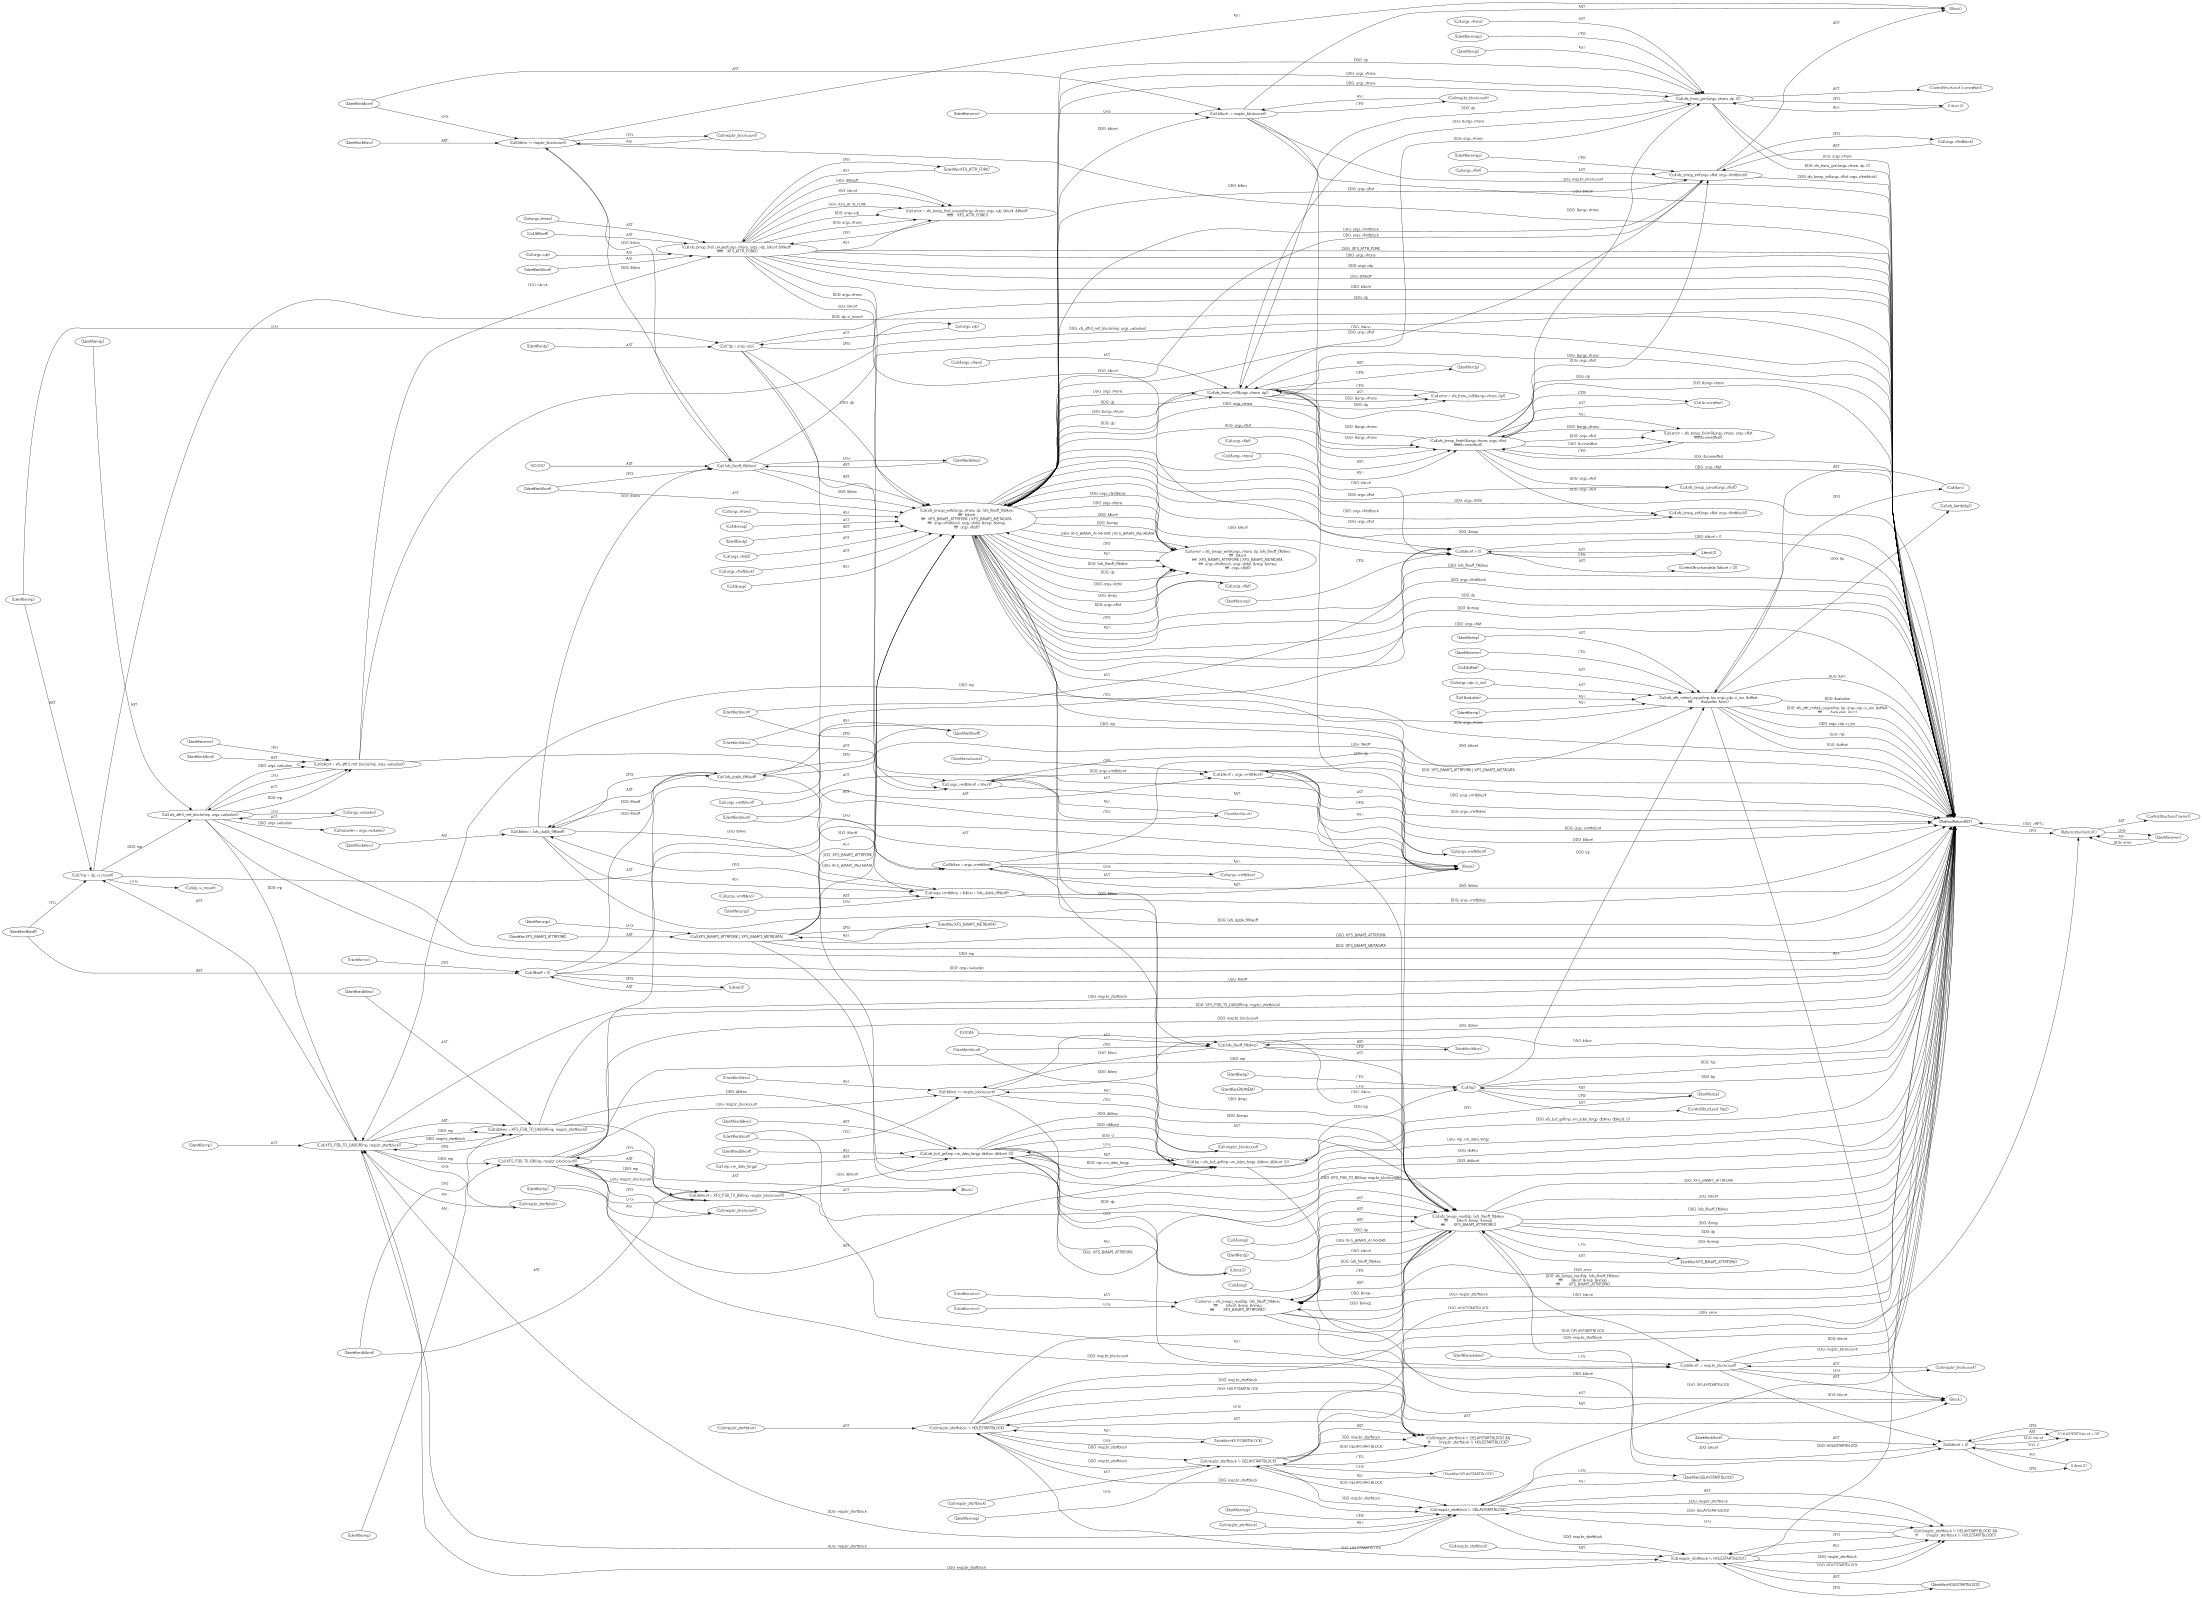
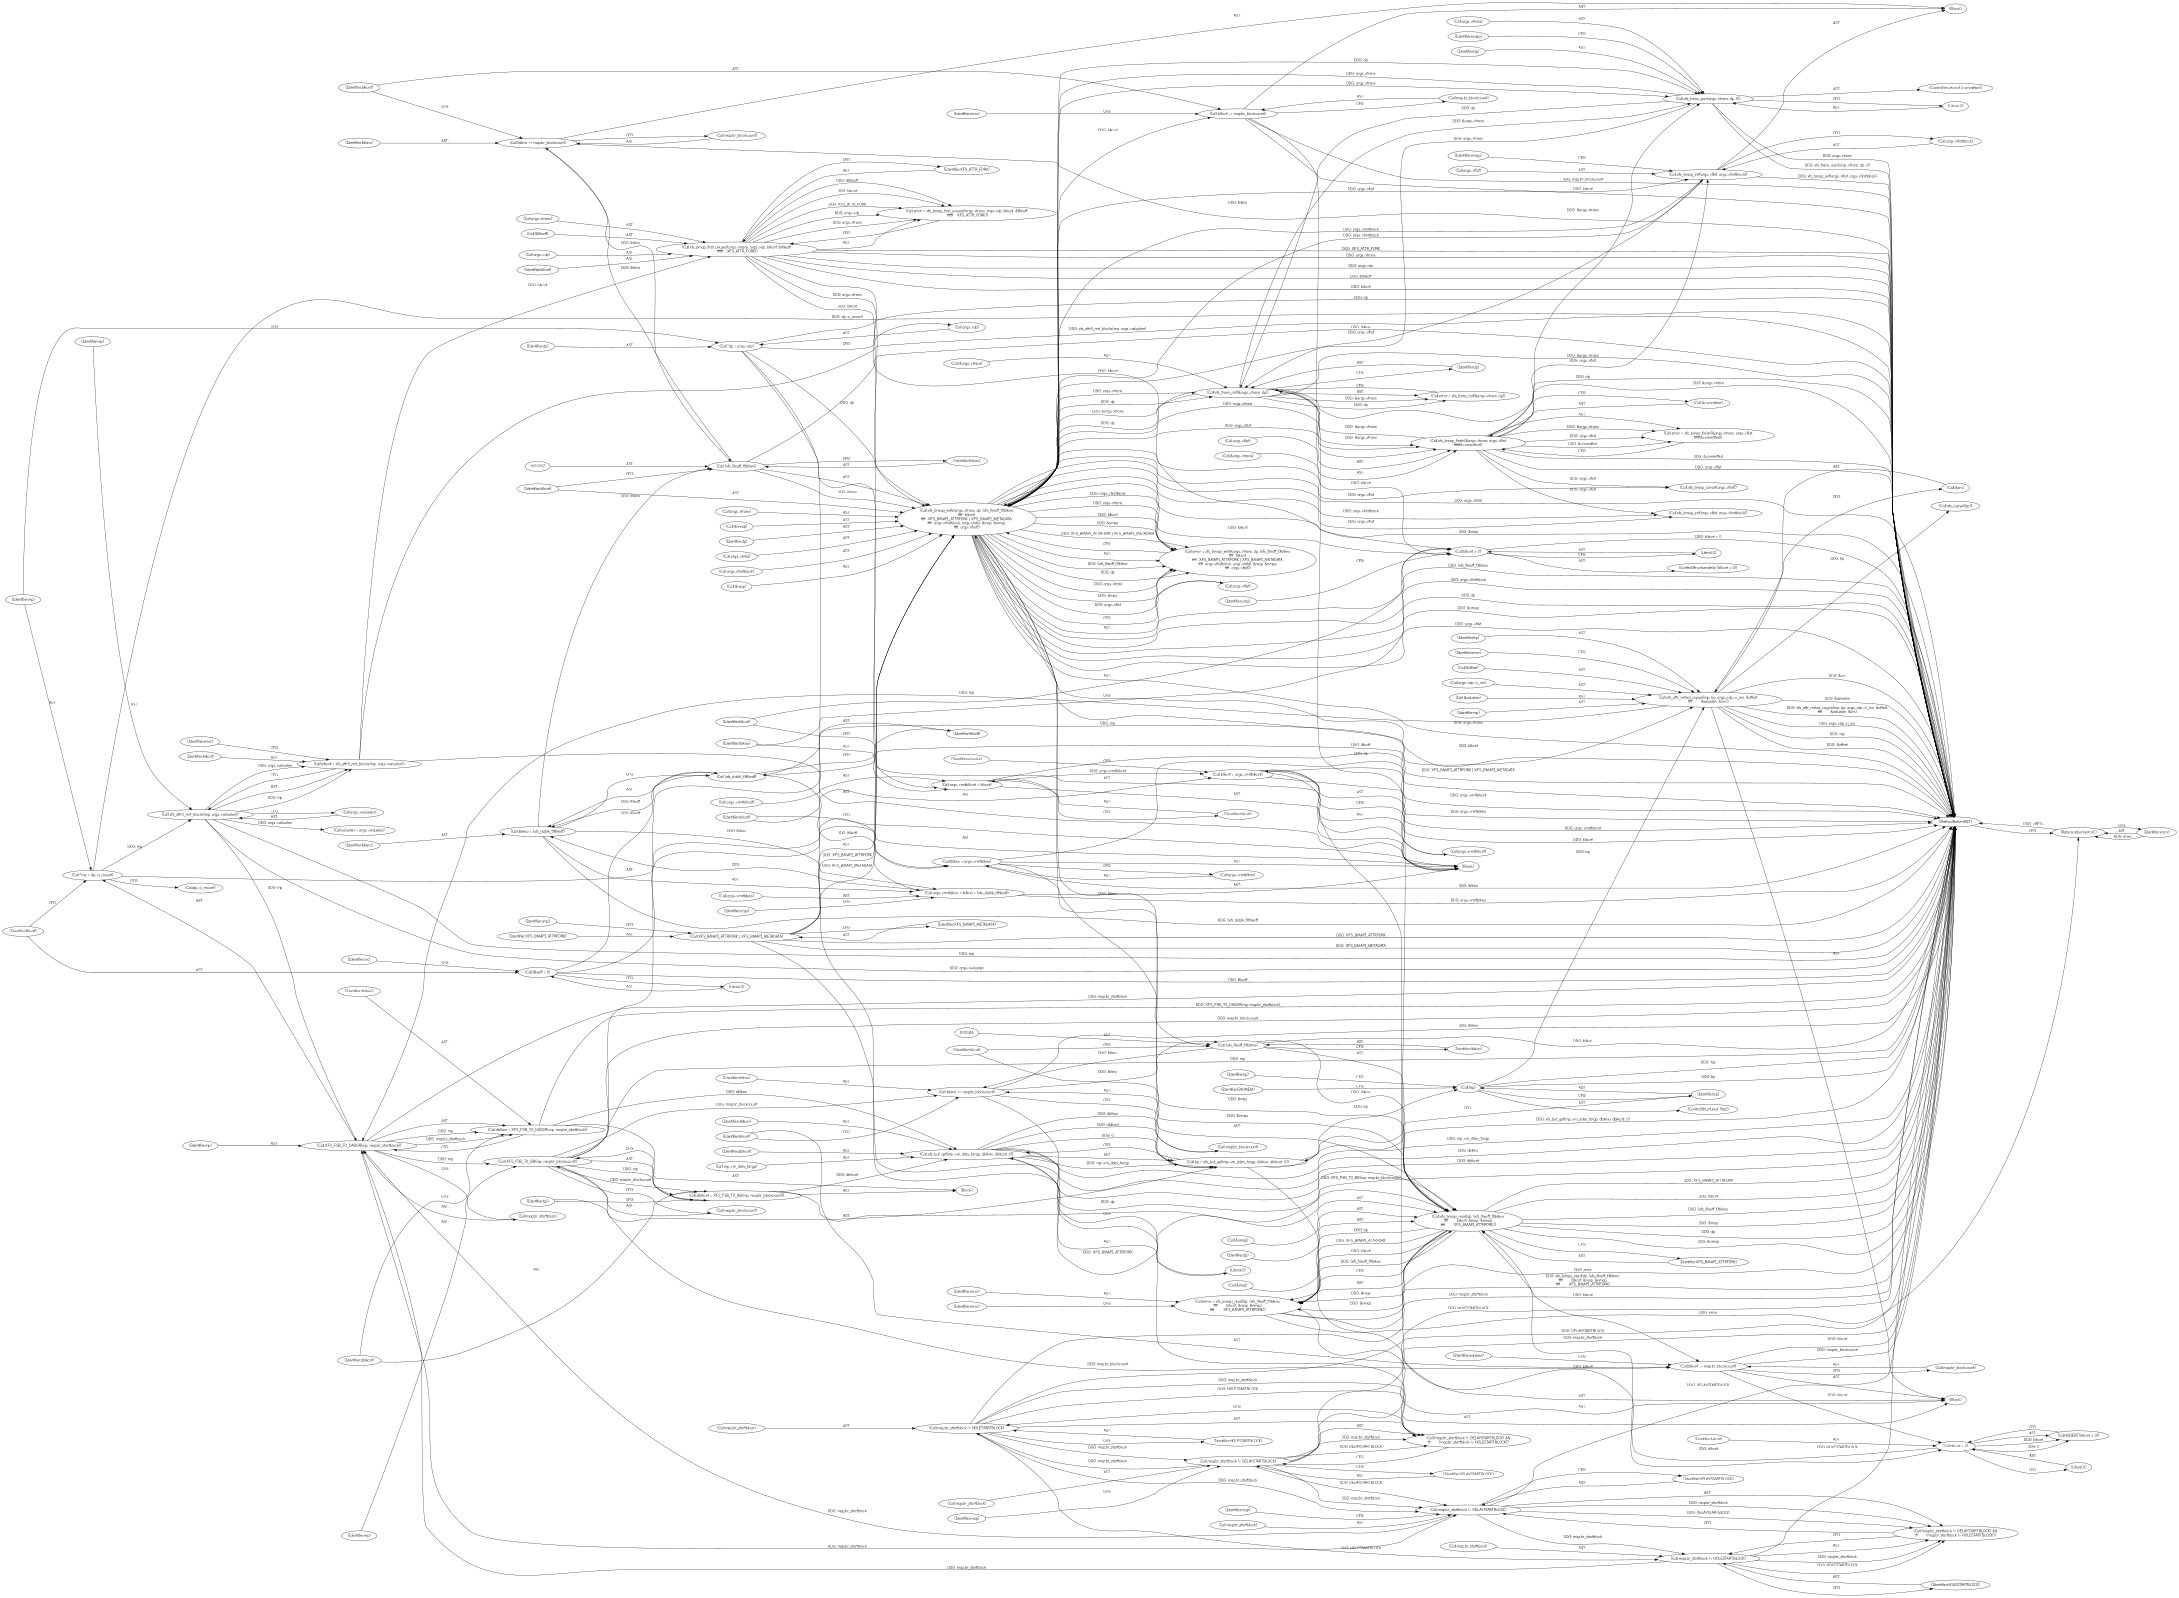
node "(Call,xfs_bwrite(bp))": label "(Call,xfs_bwrite(bp))" -> "(Call,xfs_copyin(bp))"
node "(ControlStructure,if (error))": removed
